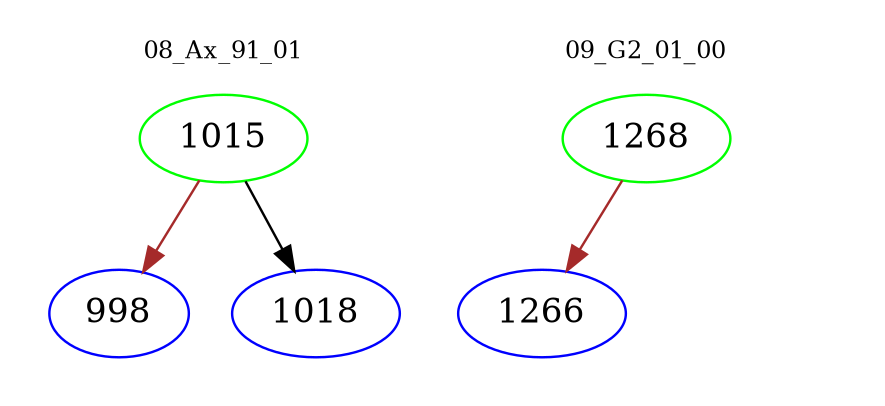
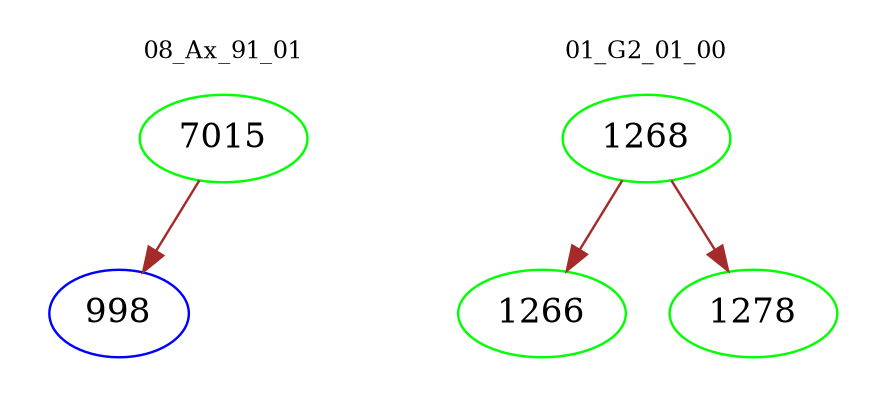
cluster "09_G2_01_00": label "09_G2_01_00" -> "01_G2_01_00"
node "1015": label "1015" -> "7015"
node "1018": removed
node "1266": color blue -> green
node "1278": added
